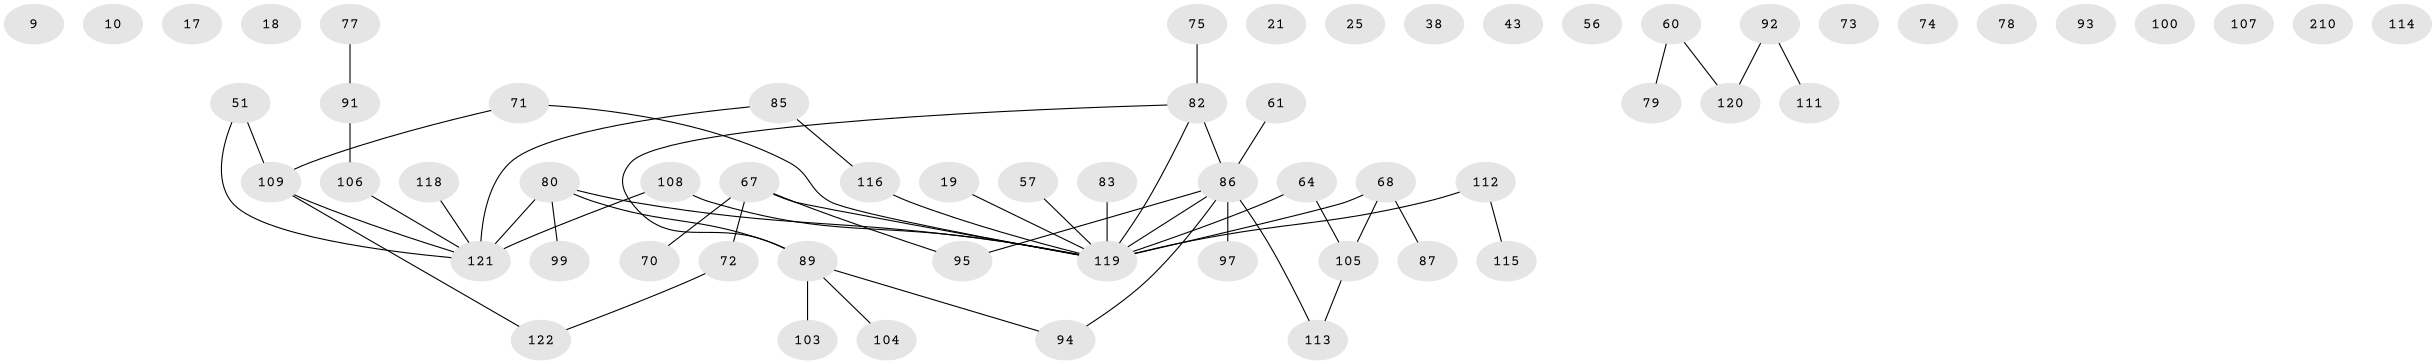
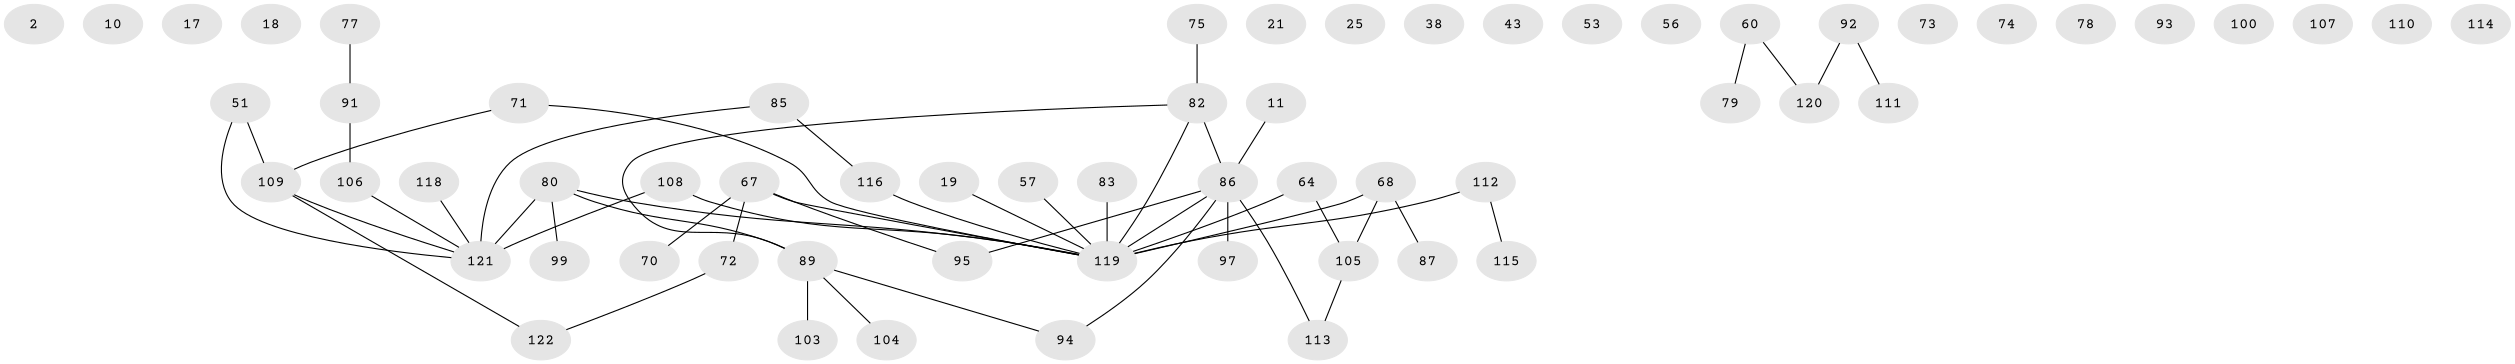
node "9": label "9" -> "2"
node "53": added
node "210": label "210" -> "110"
node "61": label "61" -> "11"
